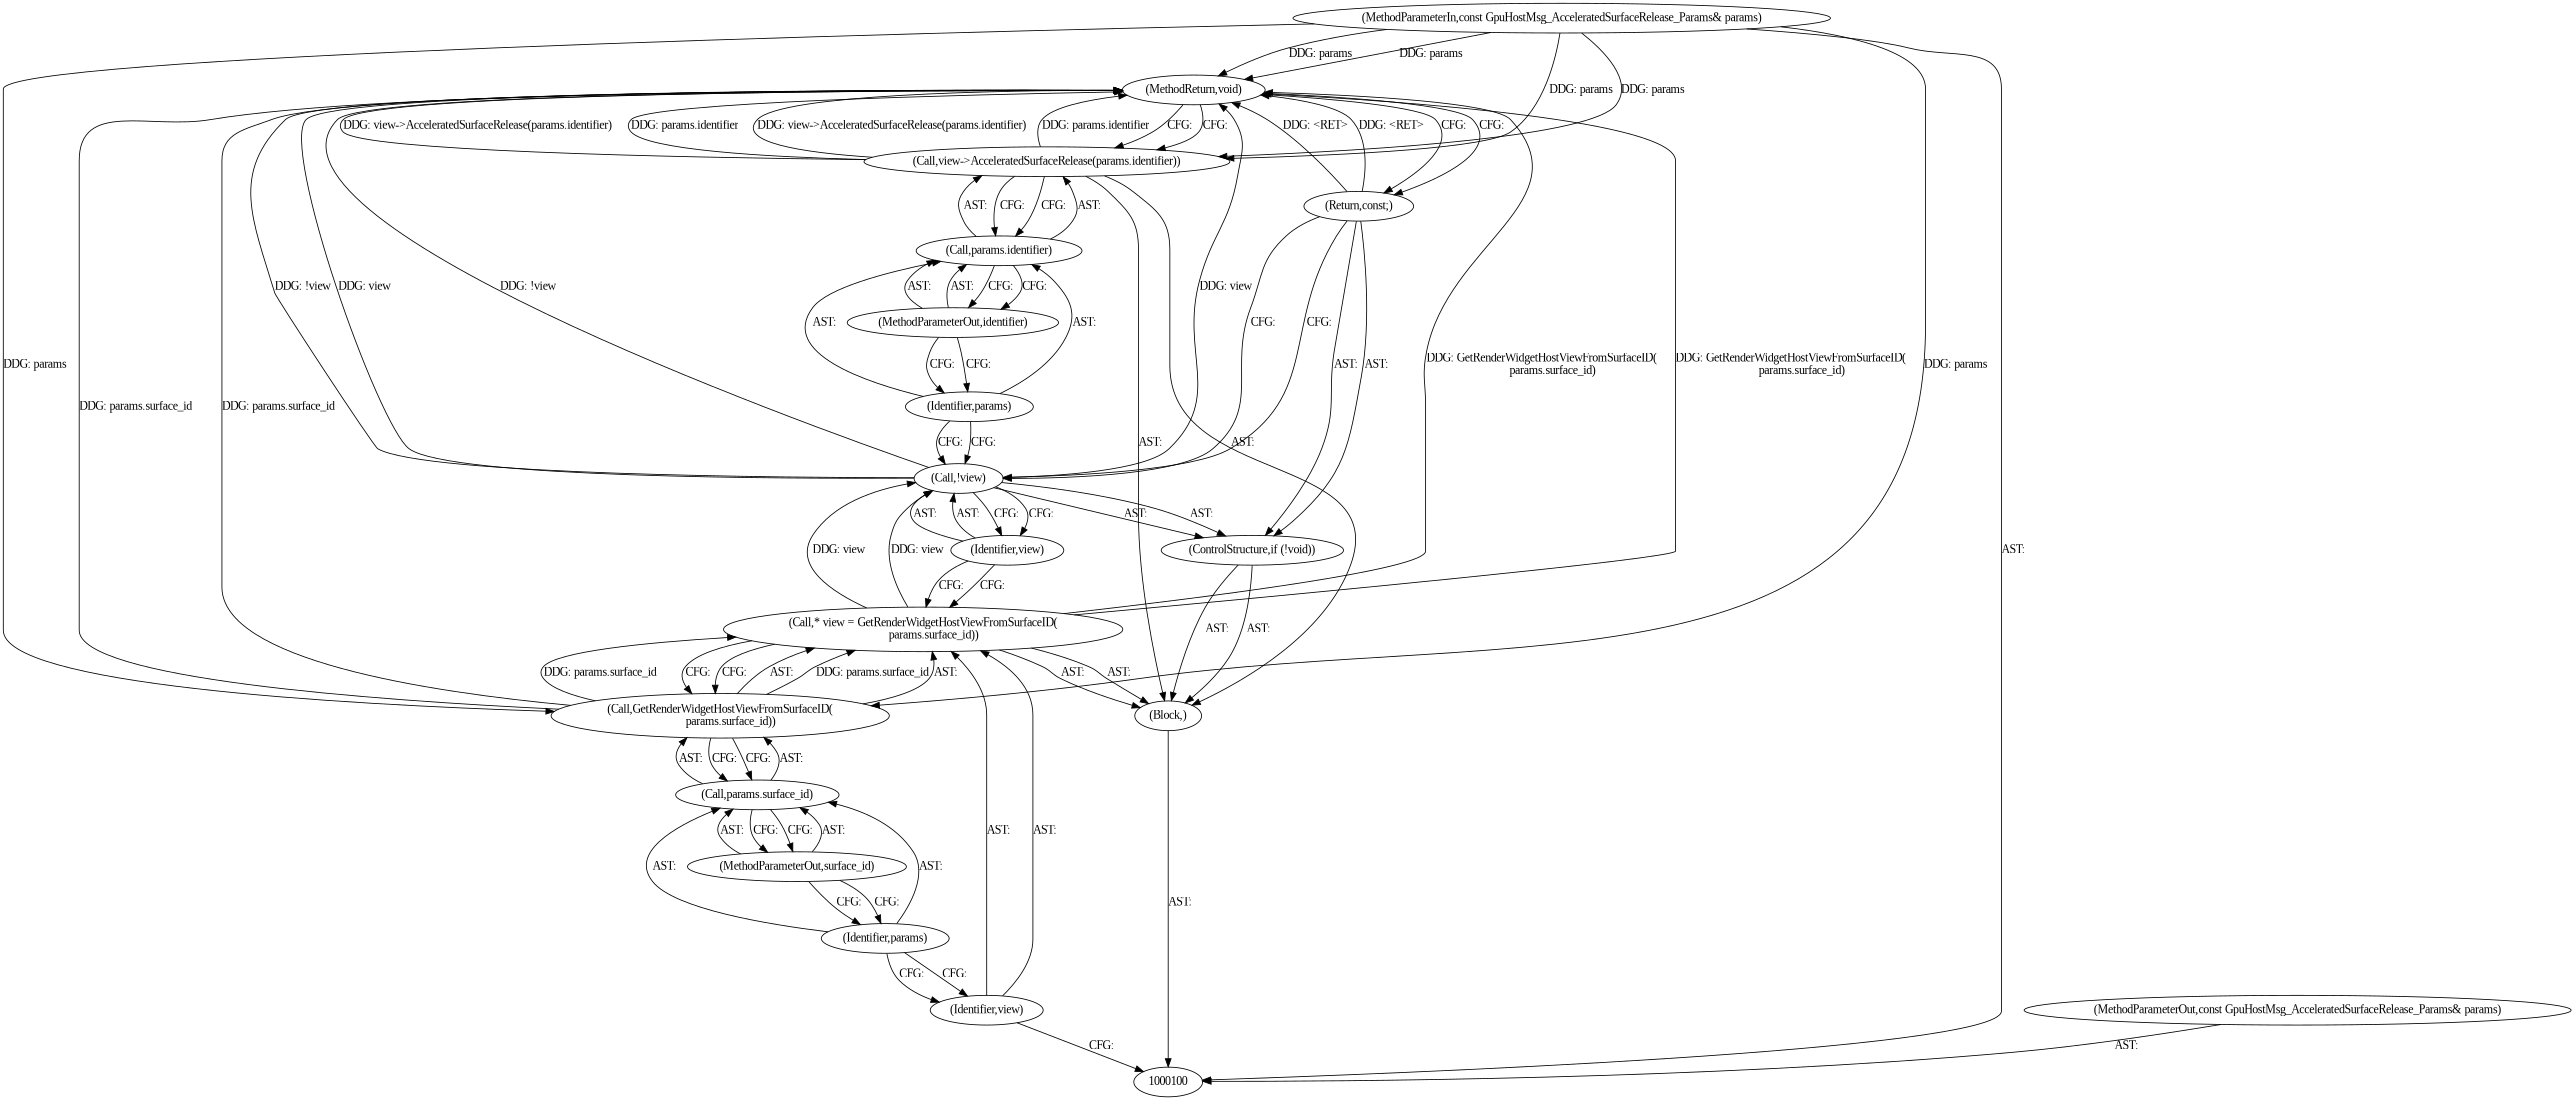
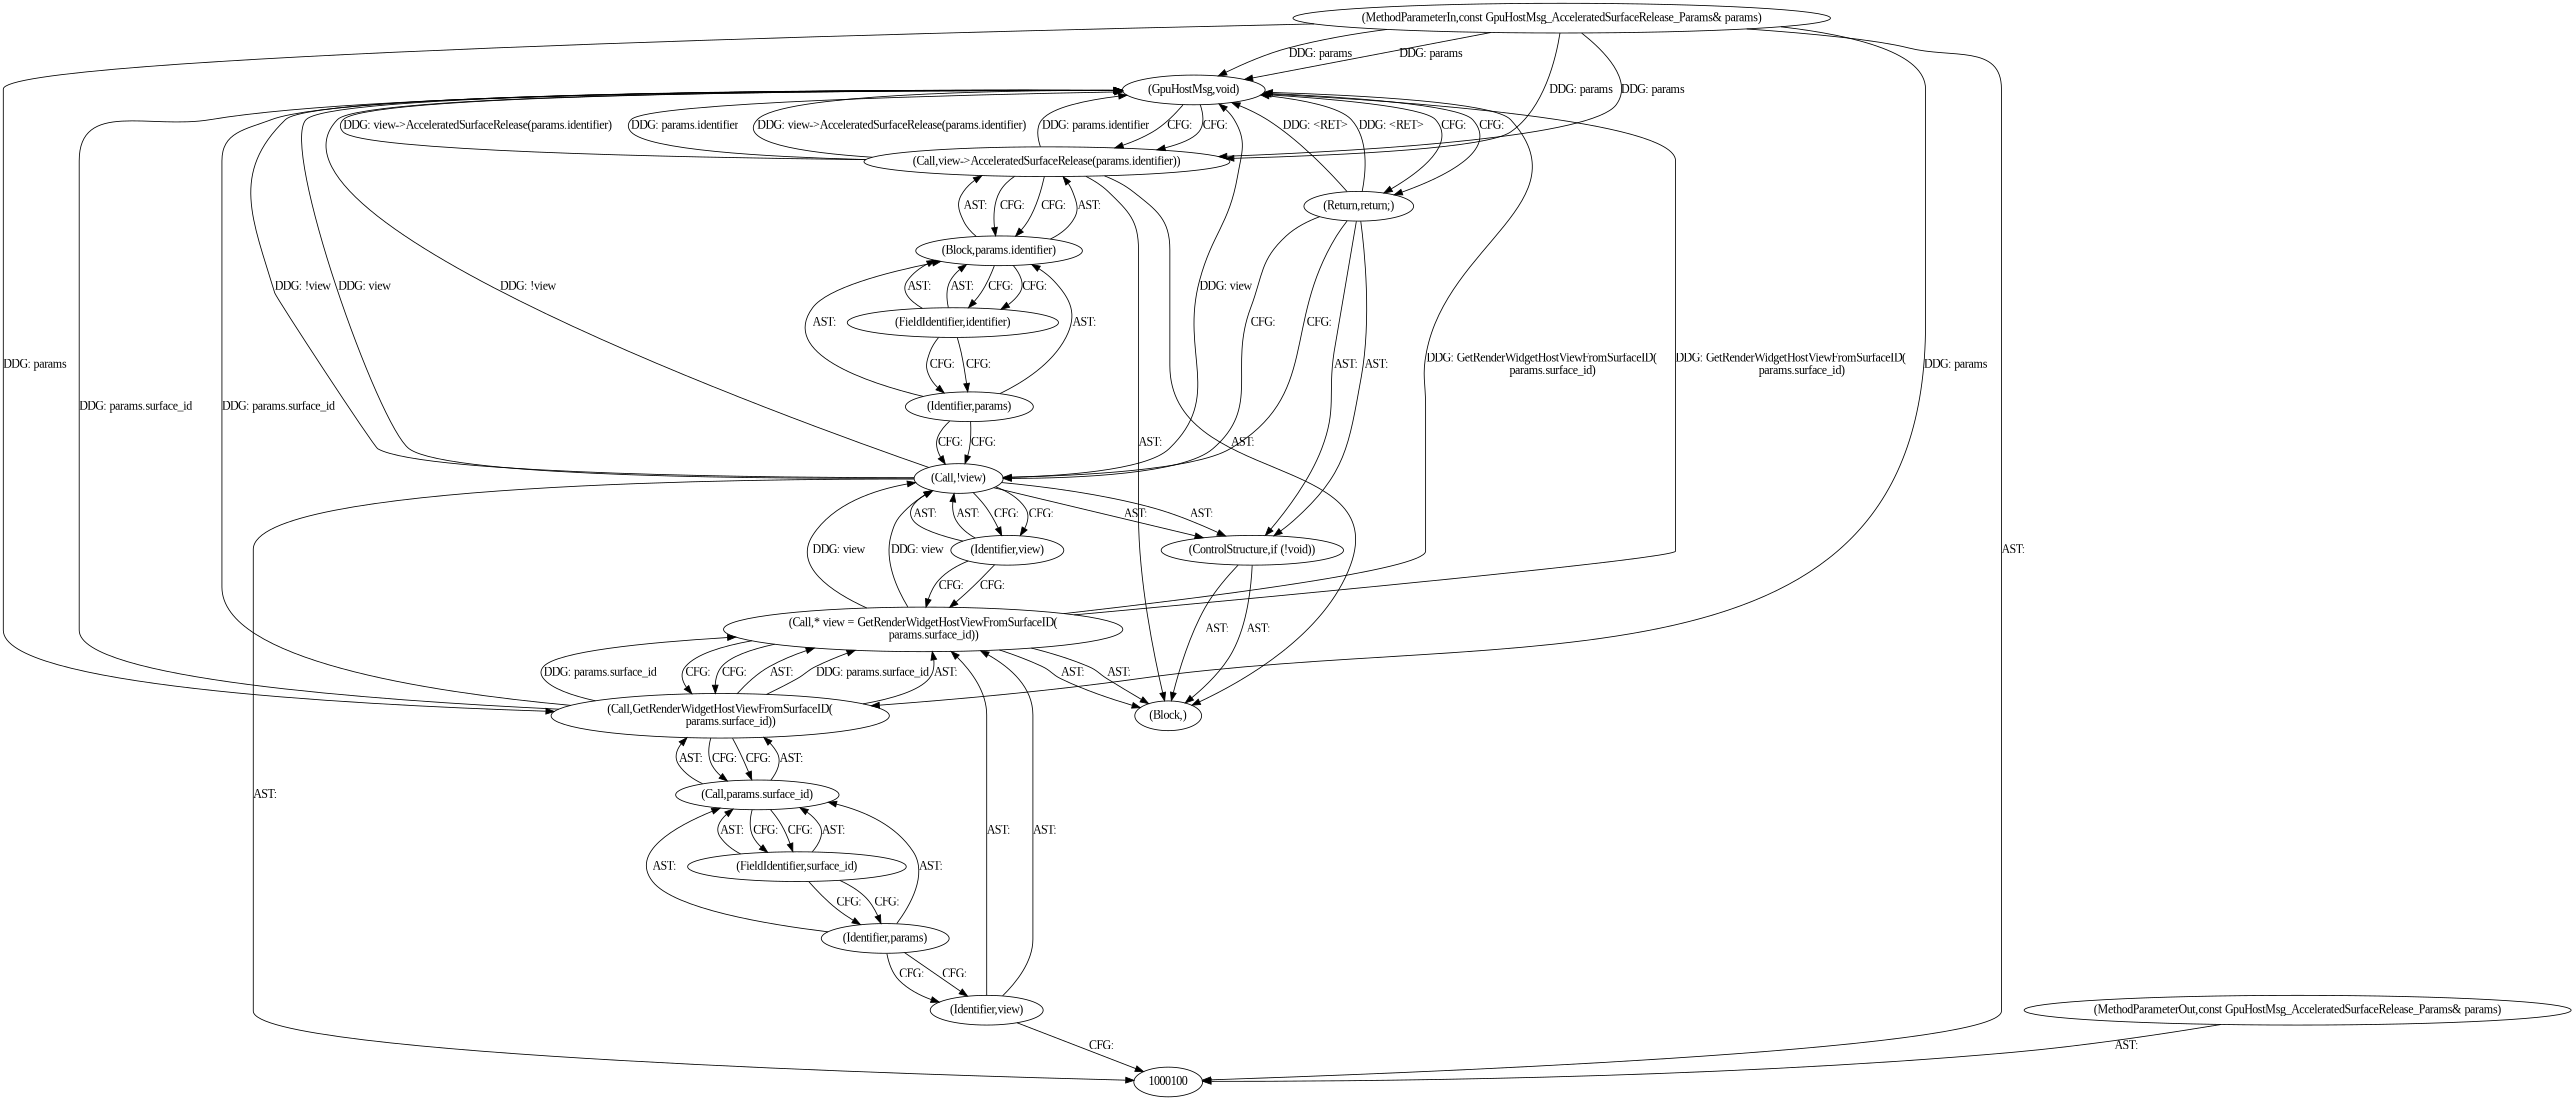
node "(MethodReturn,void)": label "(MethodReturn,void)" -> "(GpuHostMsg,void)"
node "(Return,const;)": label "(Return,const;)" -> "(Return,return;)"
node "(Call,params.identifier)": label "(Call,params.identifier)" -> "(Block,params.identifier)"
node "(MethodParameterOut,identifier)": label "(MethodParameterOut,identifier)" -> "(FieldIdentifier,identifier)"
node "(MethodParameterOut,surface_id)": label "(MethodParameterOut,surface_id)" -> "(FieldIdentifier,surface_id)"
edge "(Block,)" -> "1000100": now "(Call,!view)" -> "1000100"
